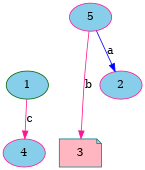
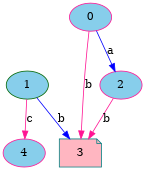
node "5": label "5" -> "0"
edge "1" -> "3": added, label "b"
edge "2" -> "3": added, label "b"
